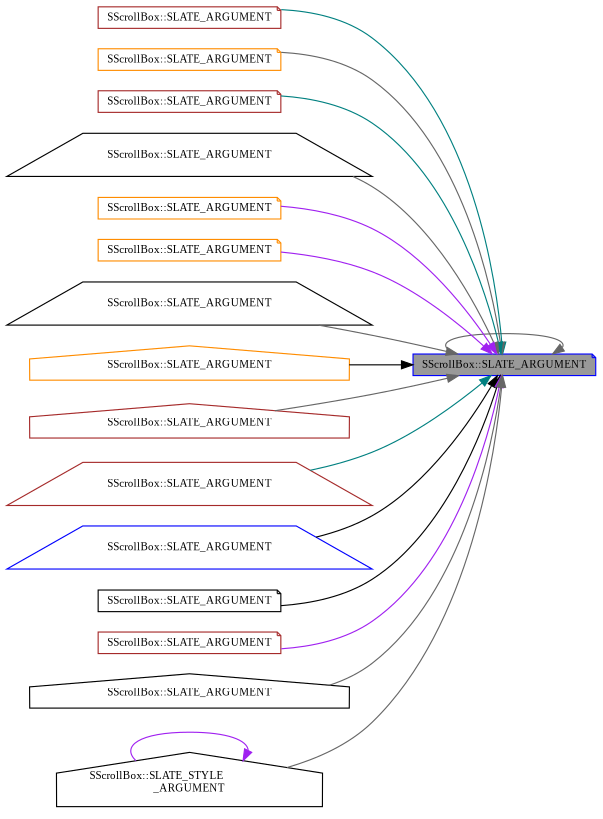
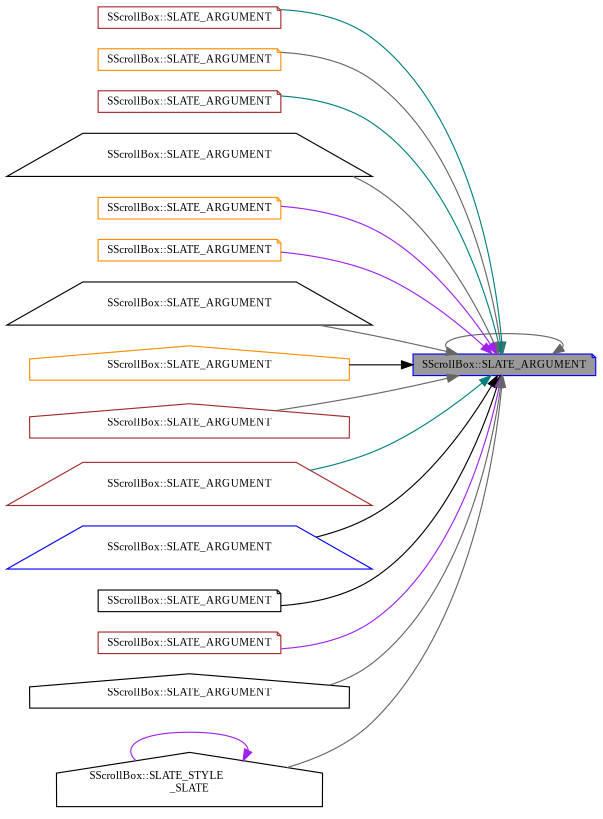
node "SScrollBox::SLATE_STYLE _ARGUMENT": label "SScrollBox::SLATE_STYLE _ARGUMENT" -> "SScrollBox::SLATE_STYLE _SLATE"
